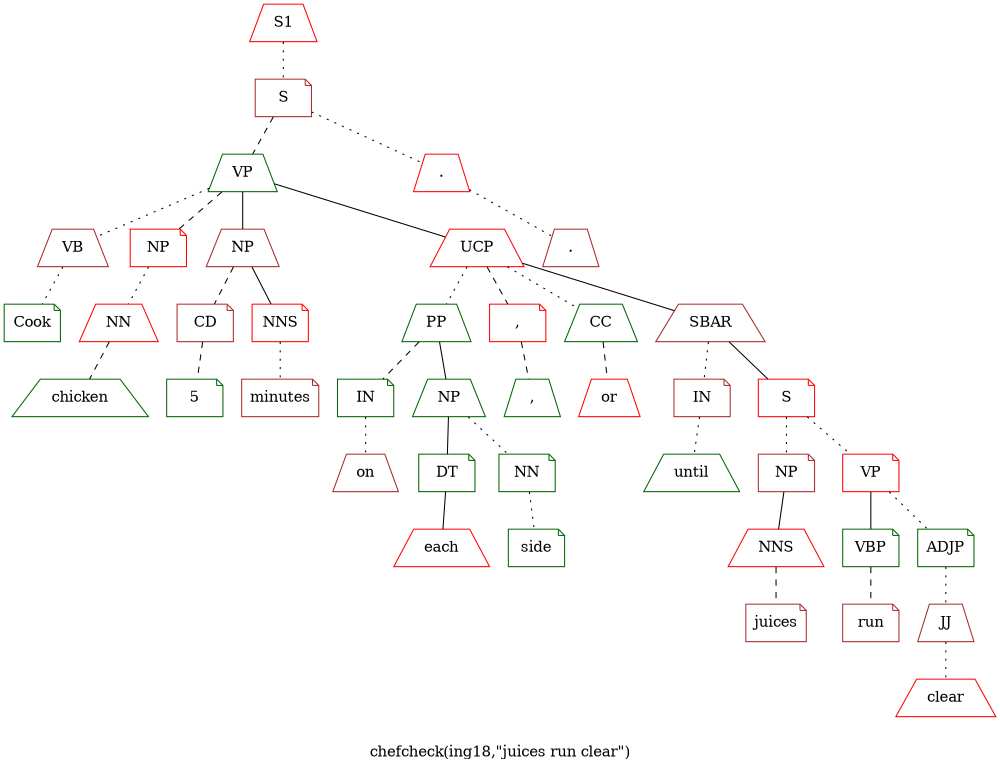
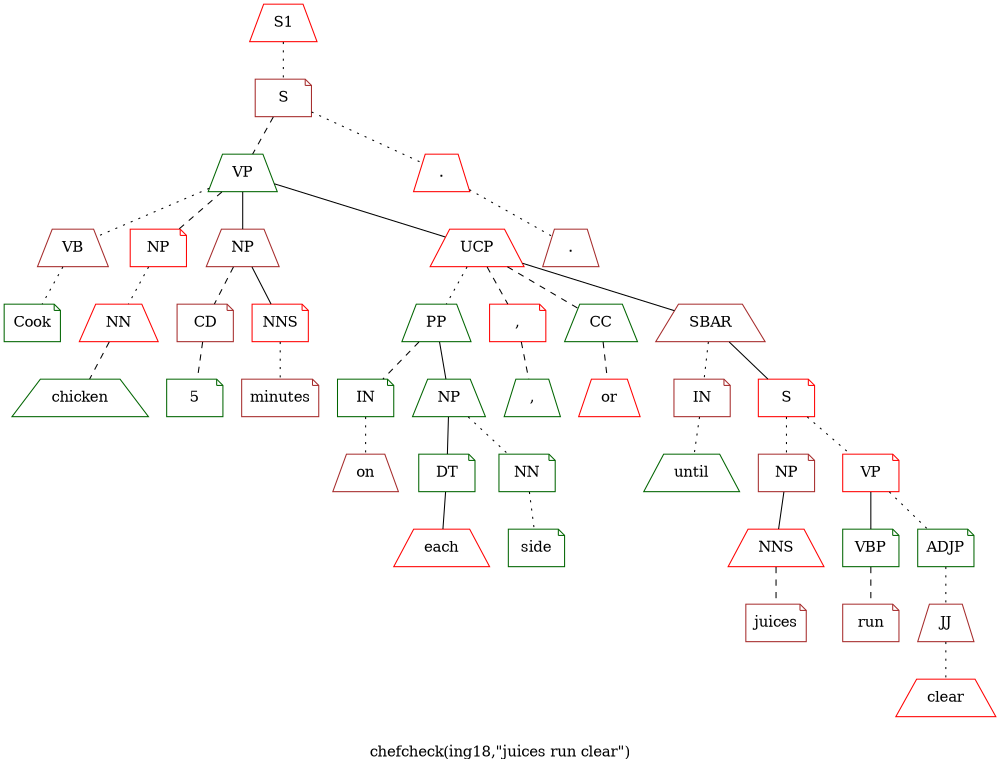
edge "UCP" -- "CC": style dotted -> dashed
